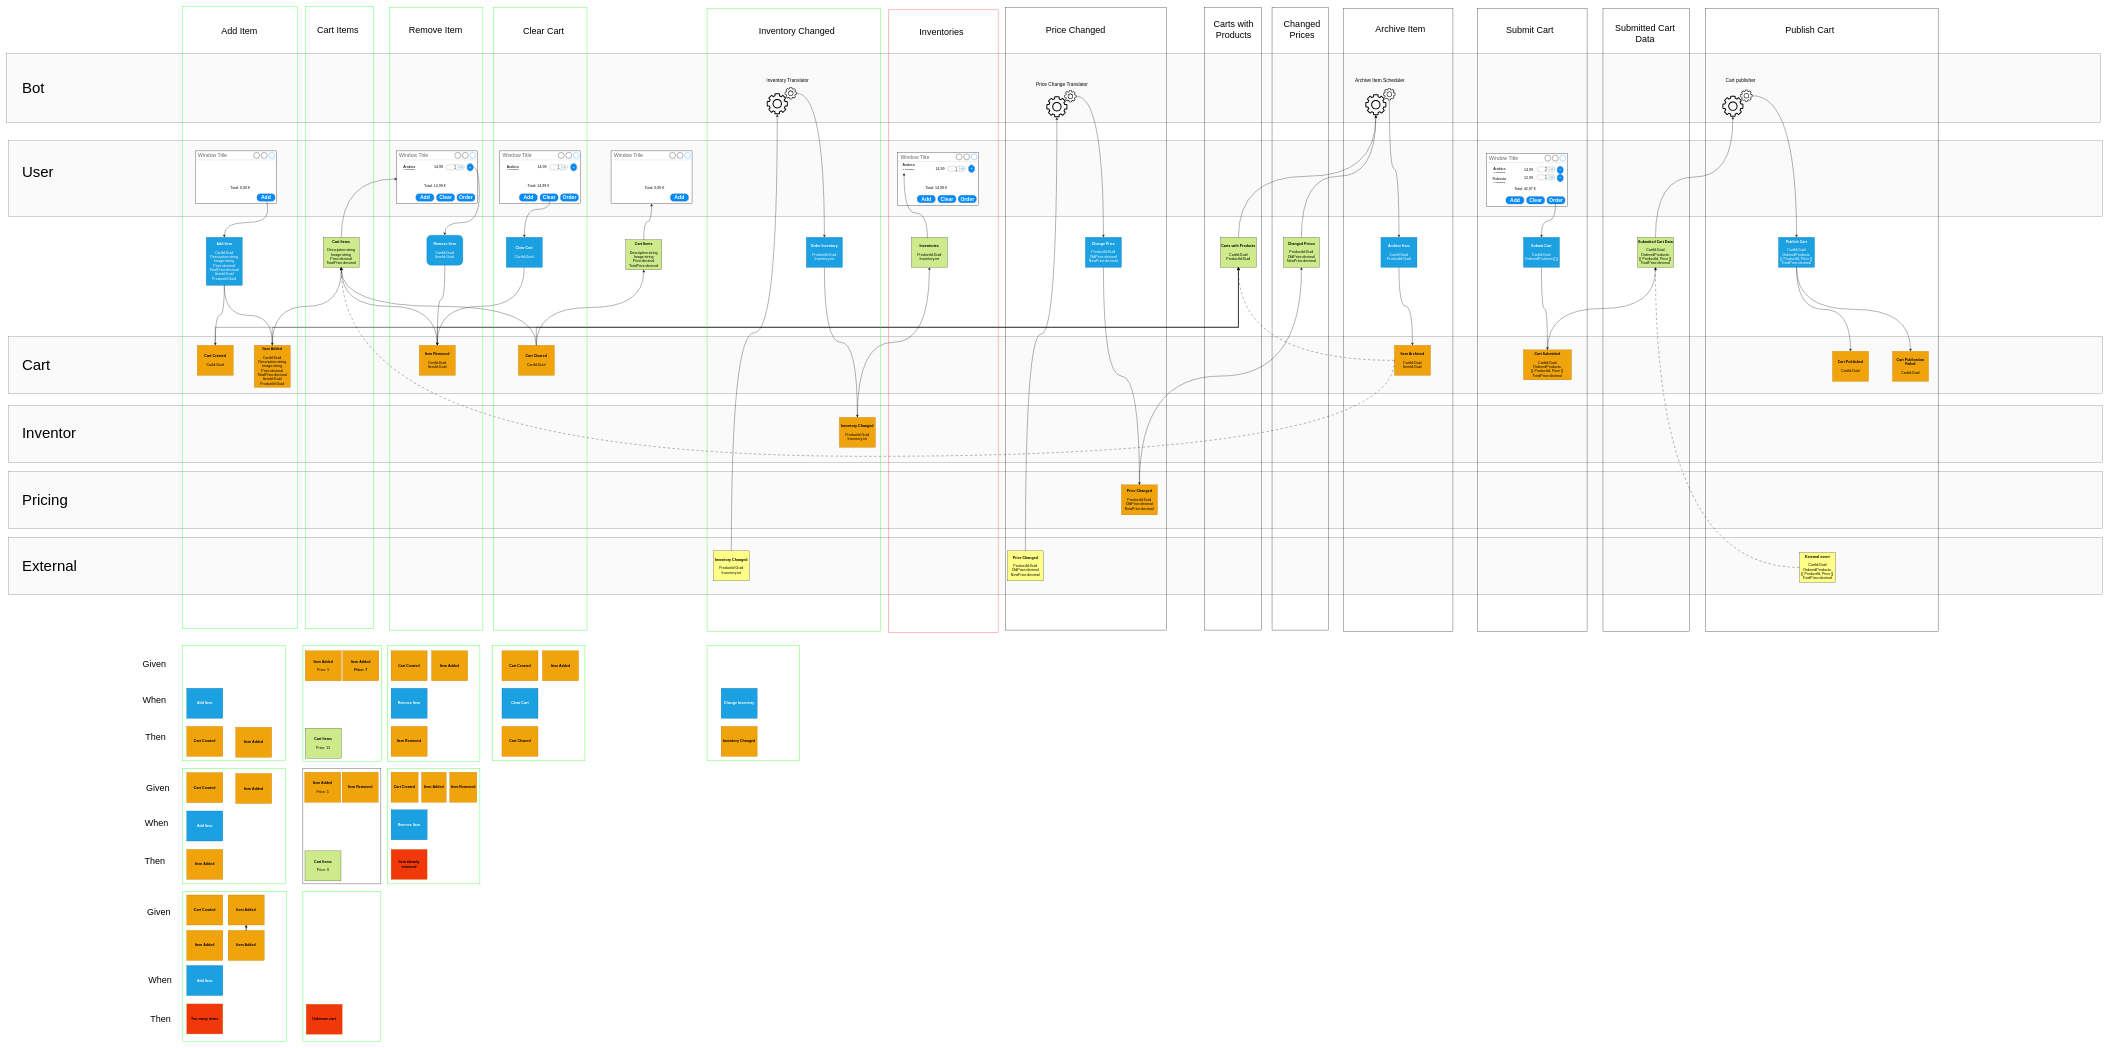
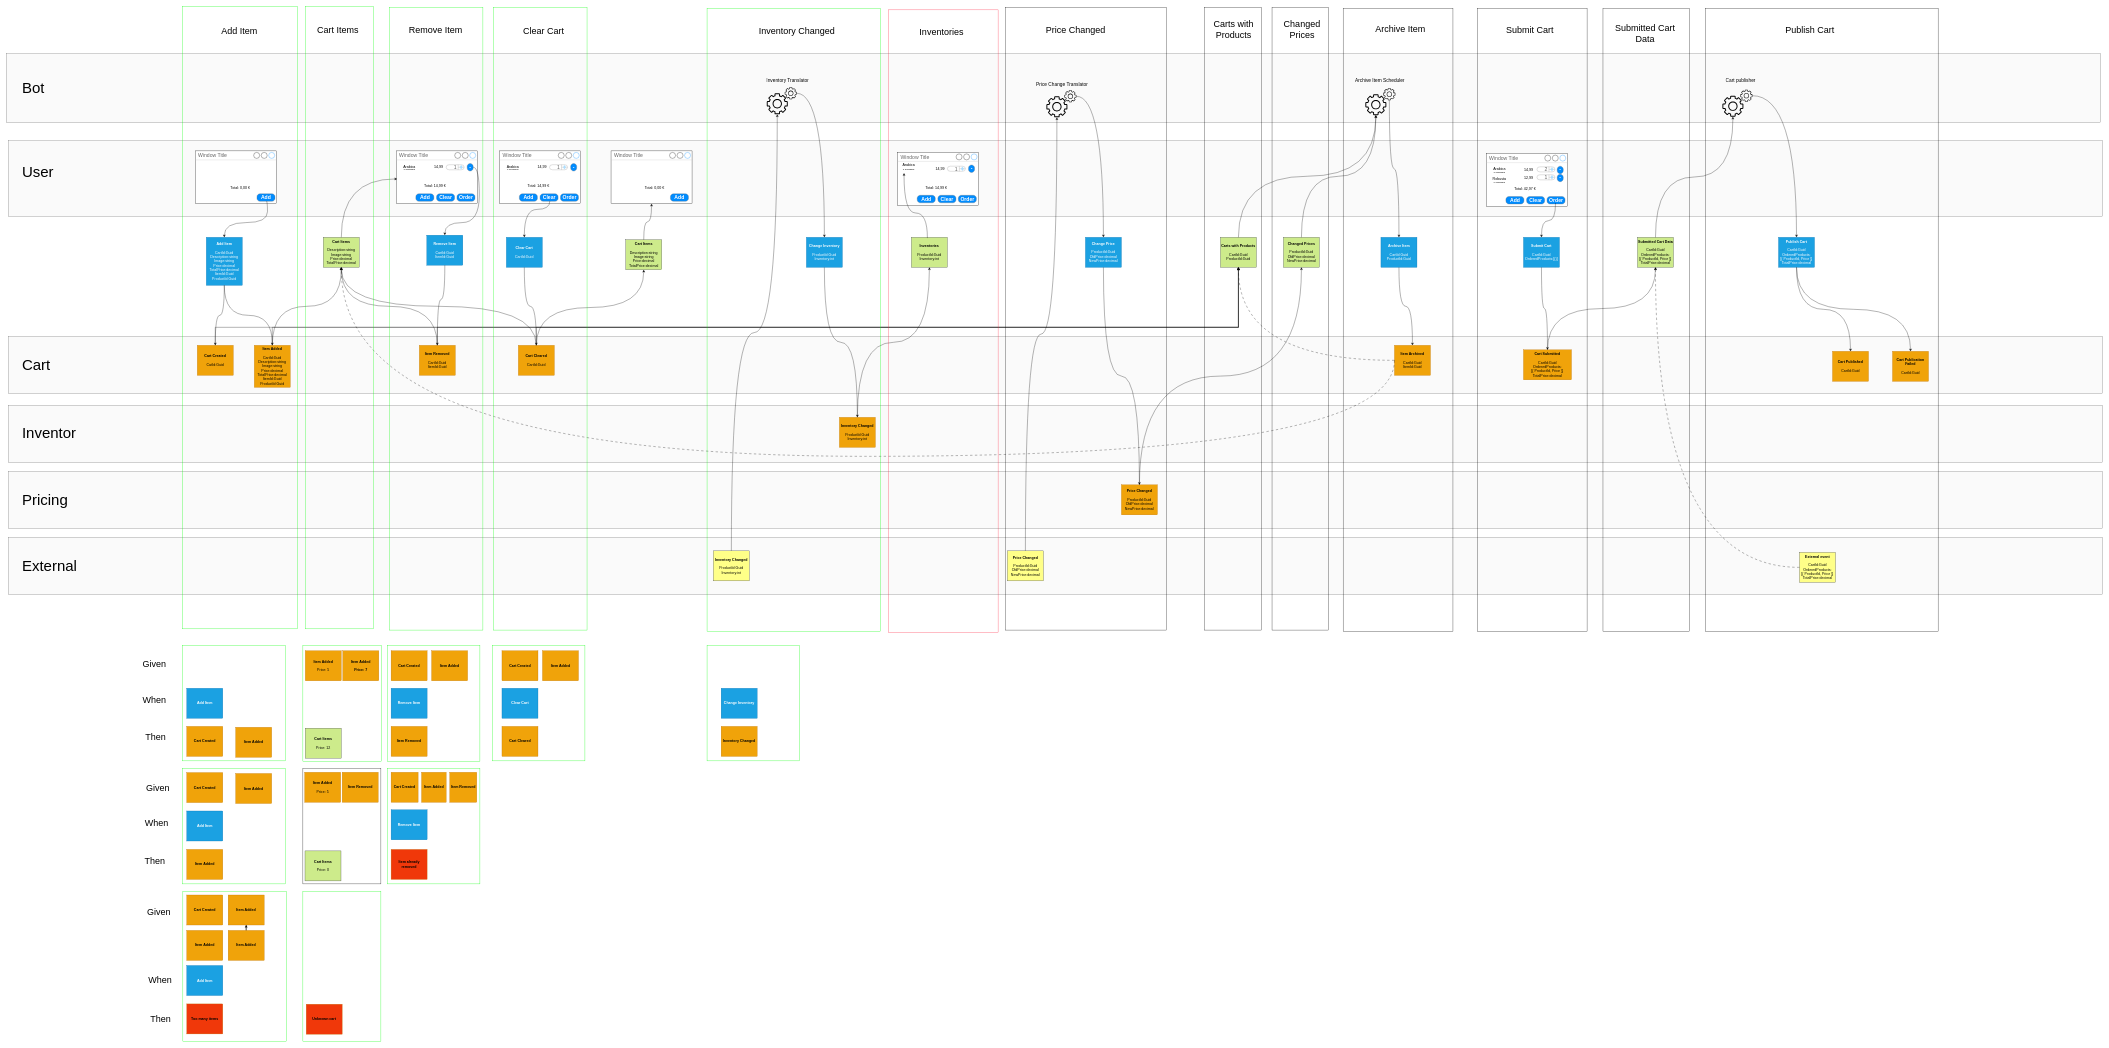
node "Remove Item CartId:Guid ItemId:Guid": shape rounded rectangle -> rectangle
node "Order Inventory ProductId:Guid Inventory:int": label "Order Inventory ProductId:Guid Inventory:int" -> "Change Inventory ProductId:Guid Inventory:int"
edge "Clear Cart CartId:Guid" -> "Item Removed CartId:Guid ItemId:Guid": now "Clear Cart CartId:Guid" -> "Cart Cleared CartId:Guid"
